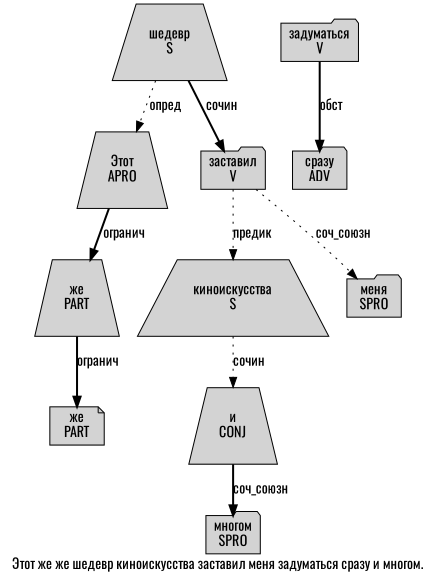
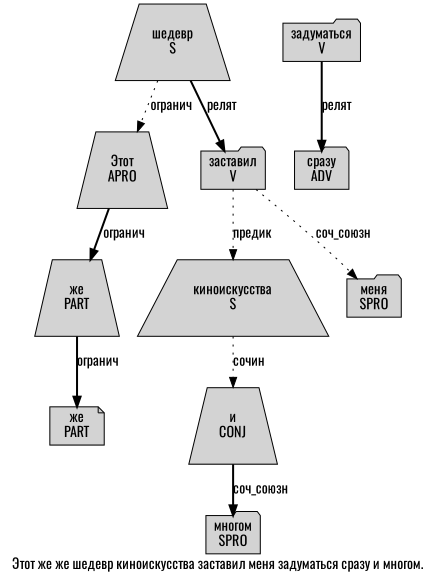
edge "шедевр S" -> "Этот APRO": label "опред" -> "огранич"
edge "шедевр S" -> "заставил V": label "сочин" -> "релят"
edge "задуматься V" -> "сразу ADV": label "обст" -> "релят"
